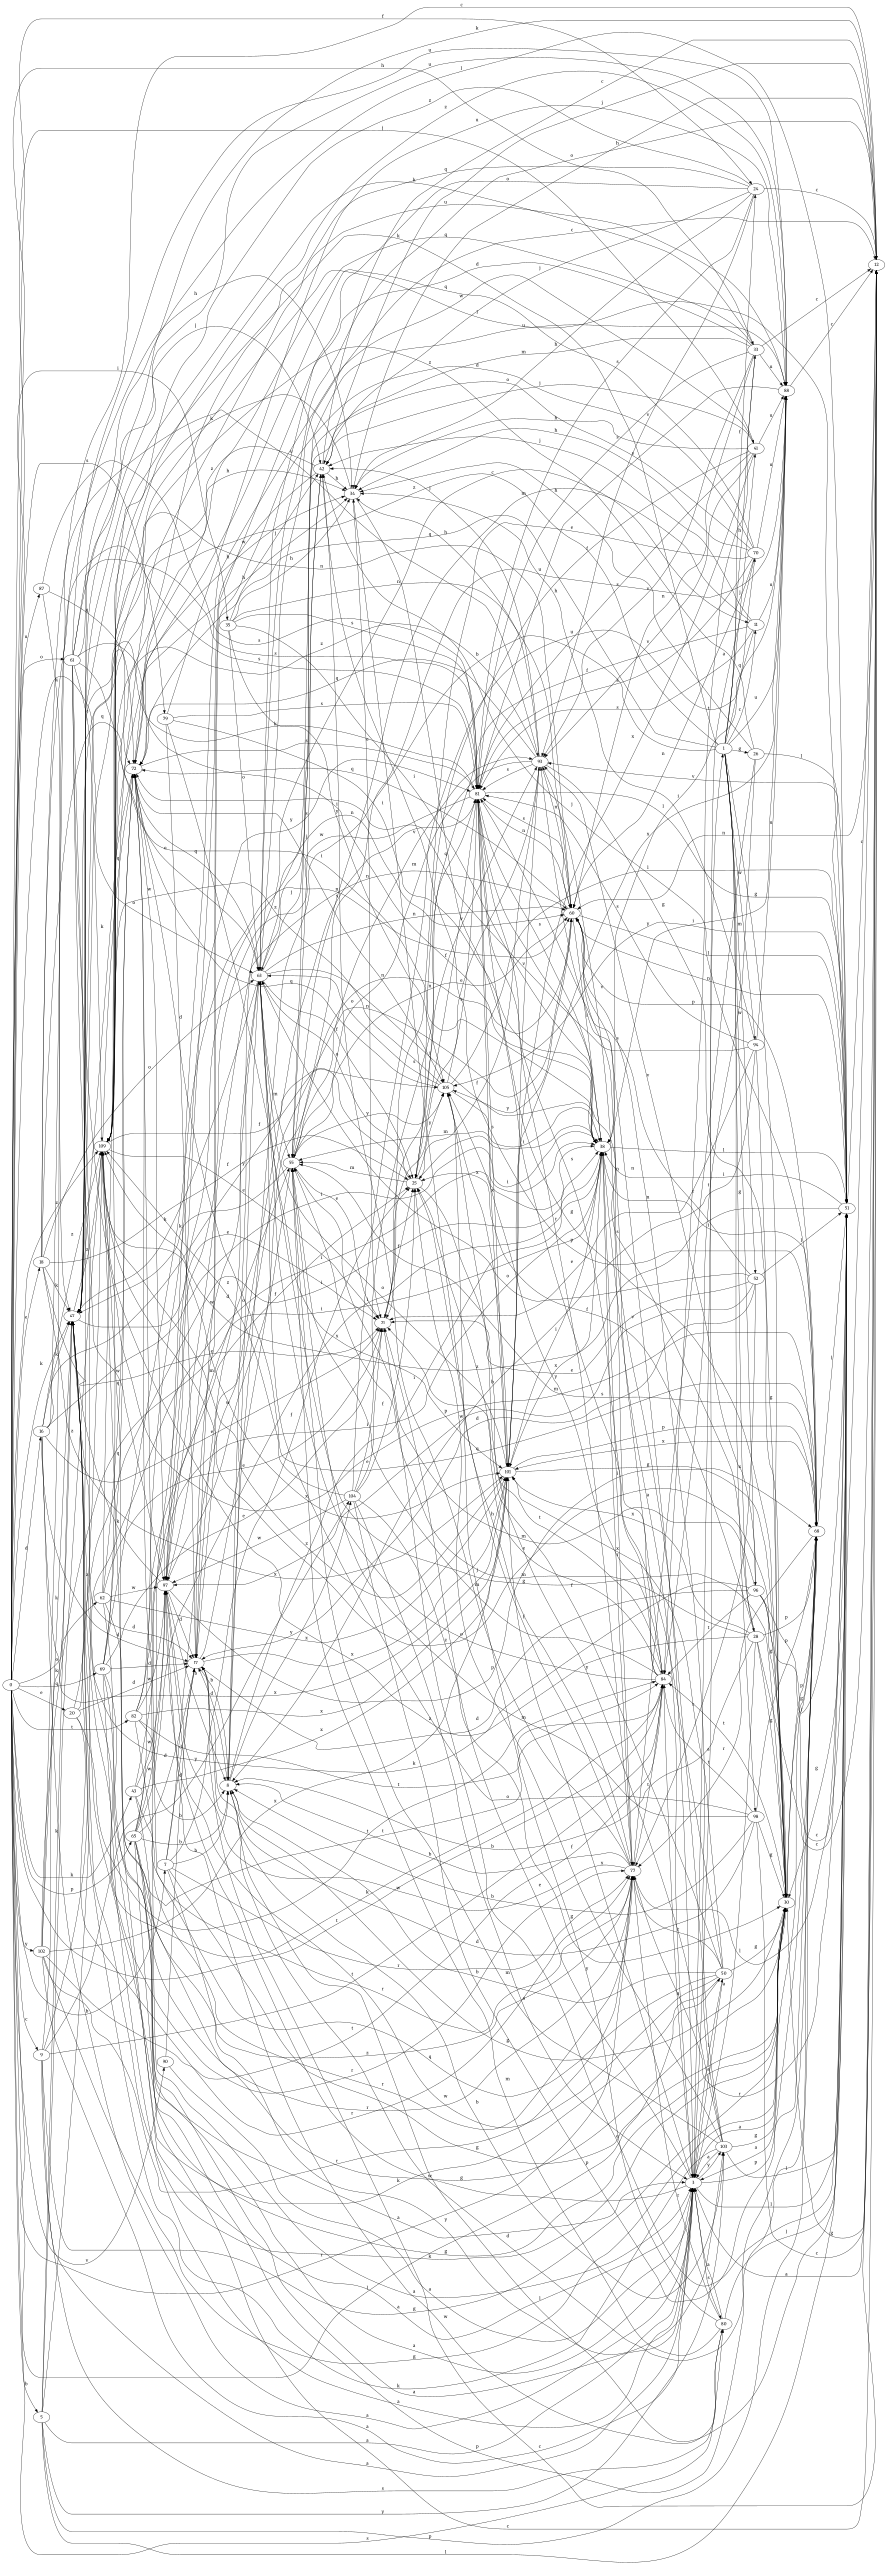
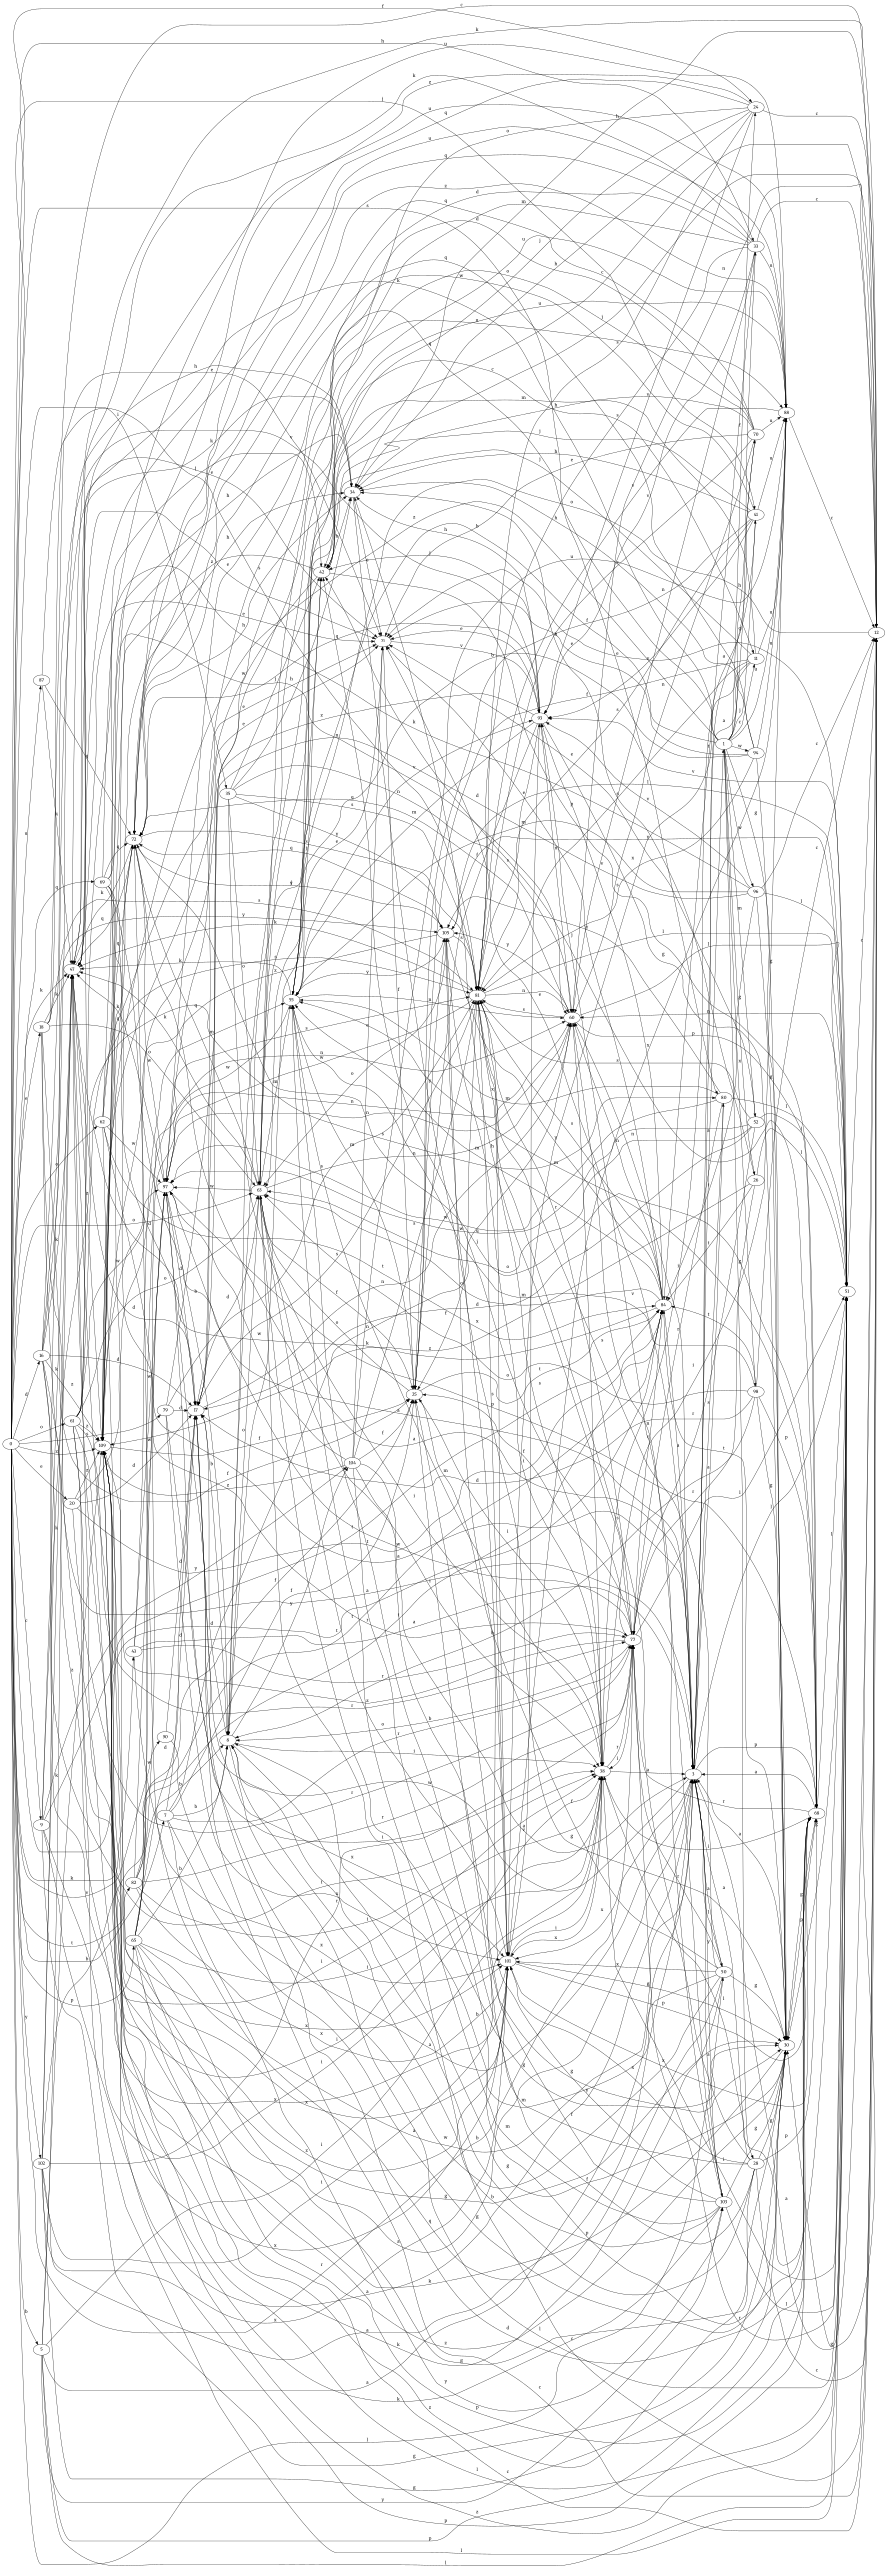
edge "11" -> "3": added, label "a"
